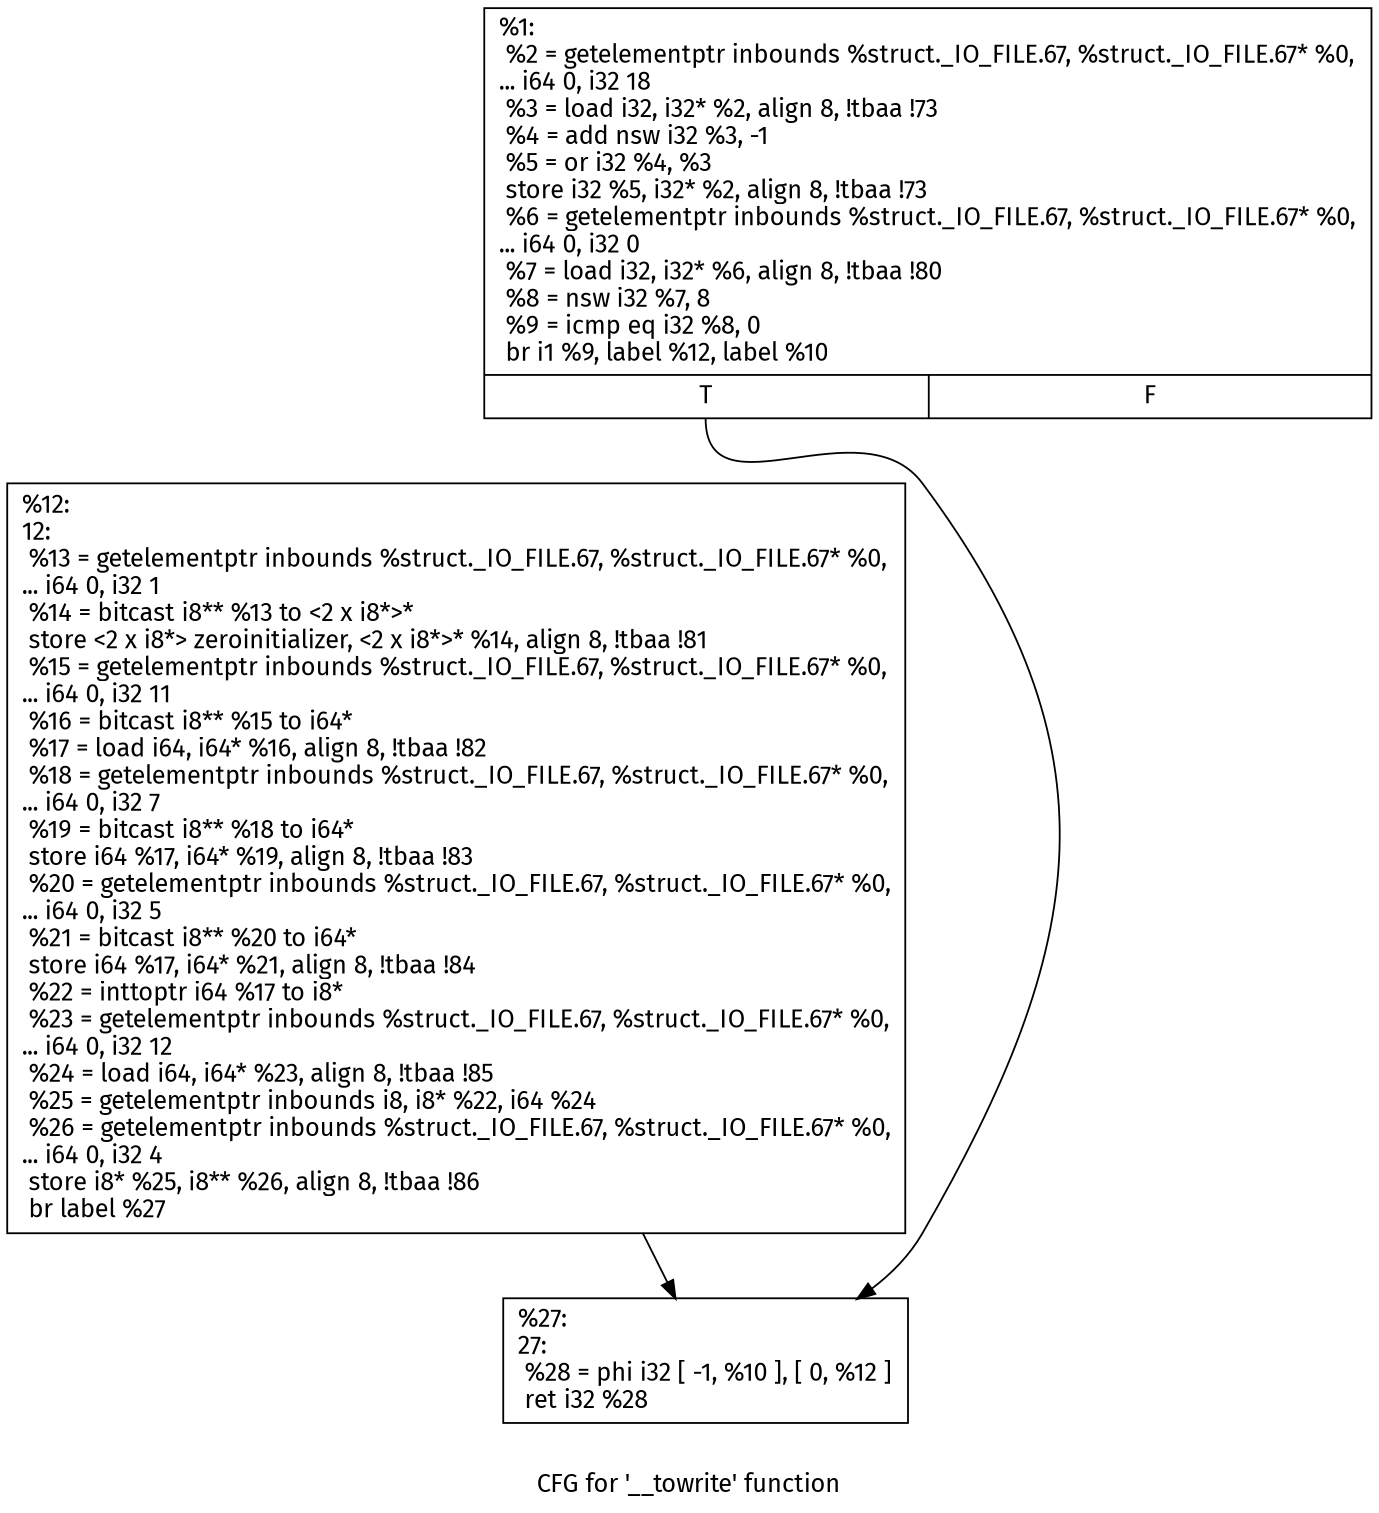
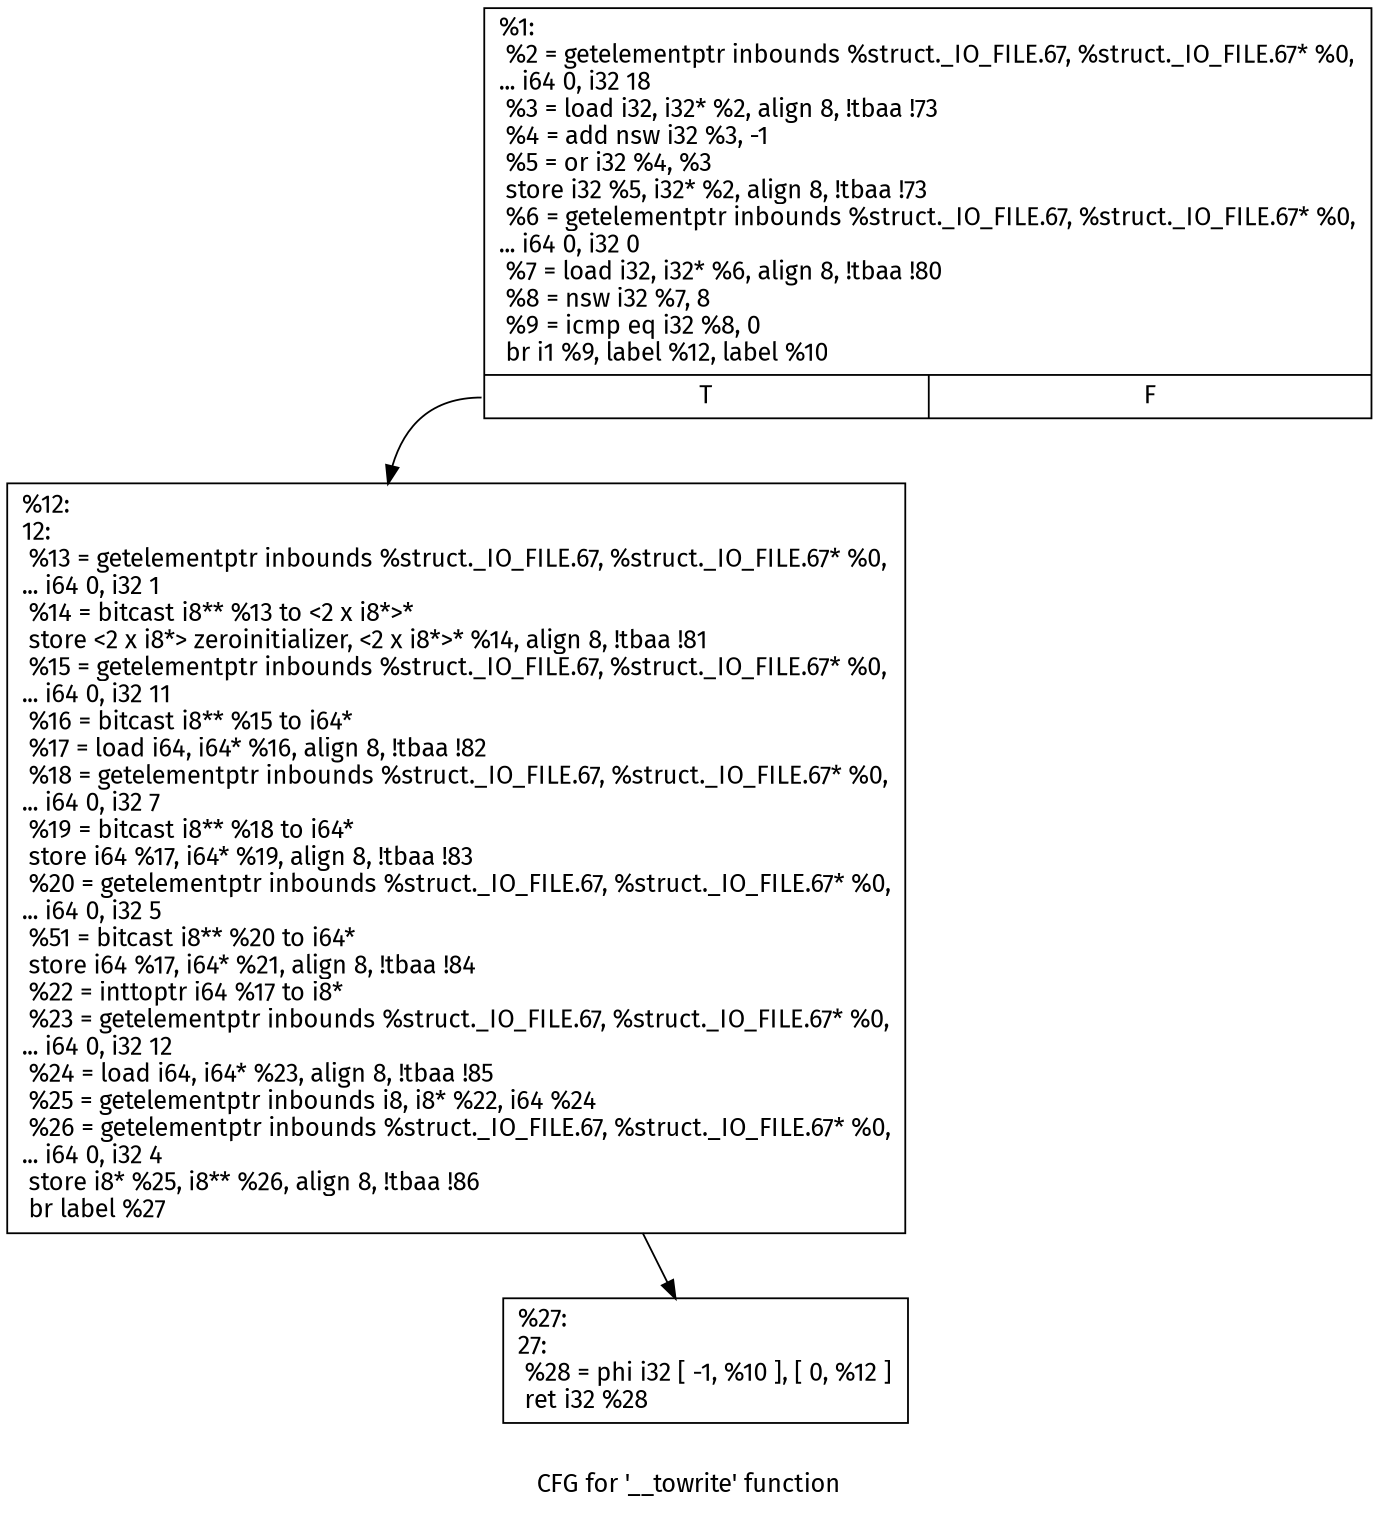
edge "%1:" -> "%27:": now "%1:" -> "%12:"
node "%12:": text "%21 = bitcast i8** %20 to i64*" -> "%51 = bitcast i8** %20 to i64*"
